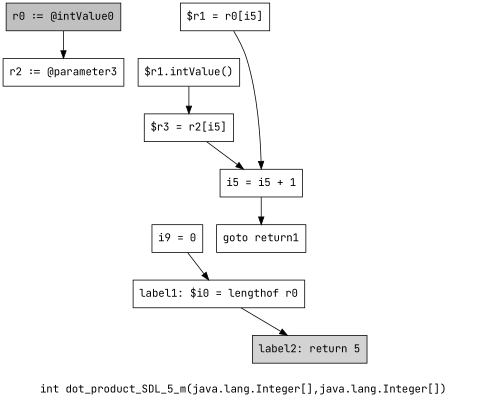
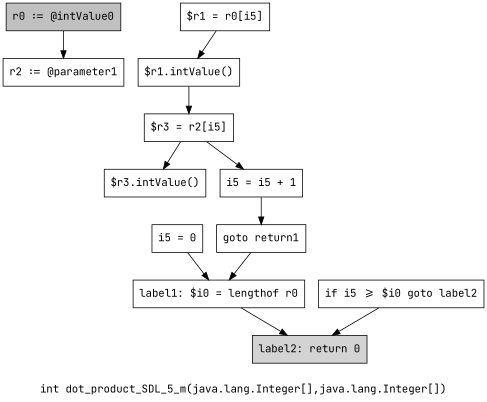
node "r2 := @parameter3": label "r2 := @parameter3" -> "r2 := @parameter1"
edge "$r1 = r0[i5]" -> "i5 = i5 + 1": now "$r1 = r0[i5]" -> "$r1.intValue()"
node "$r3.intValue()": added
node "i9 = 0": label "i9 = 0" -> "i5 = 0"
edge "goto return1" -> "label1: $i0 = lengthof r0": added
node "if i5 >= $i0 goto label2": added
node "label2: return 5": label "label2: return 5" -> "label2: return 0"
